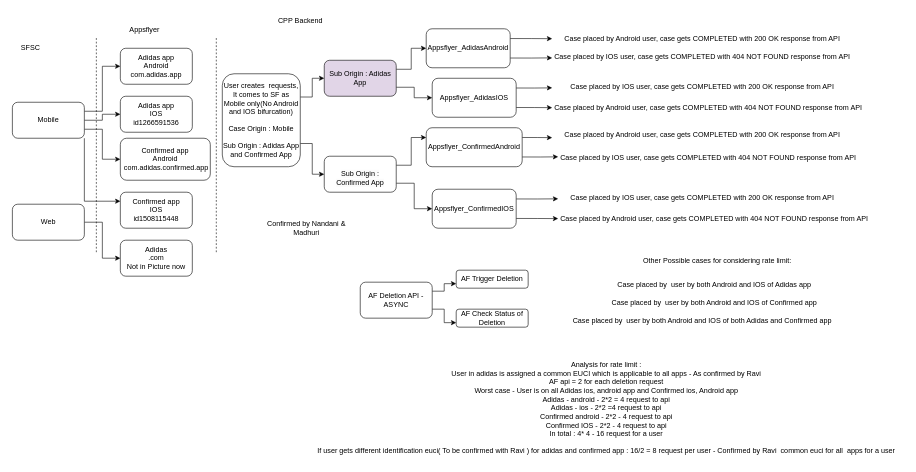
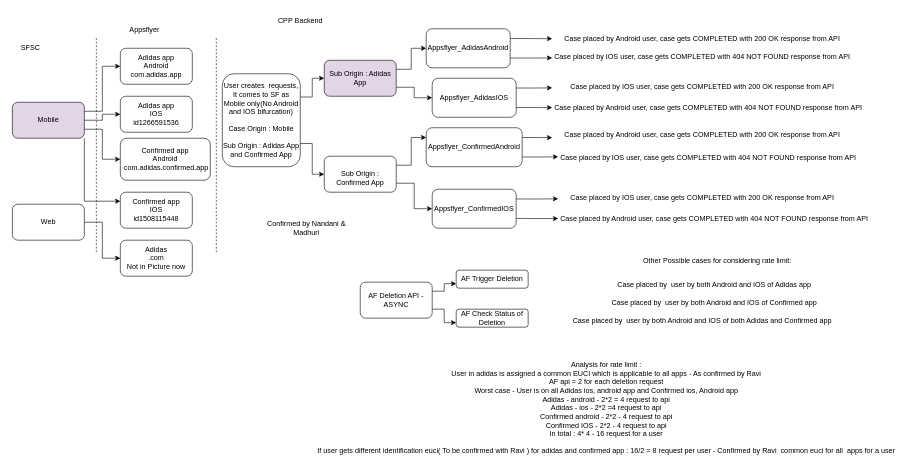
node "Mobile": fillcolor #ffffff -> #e1d5e7
